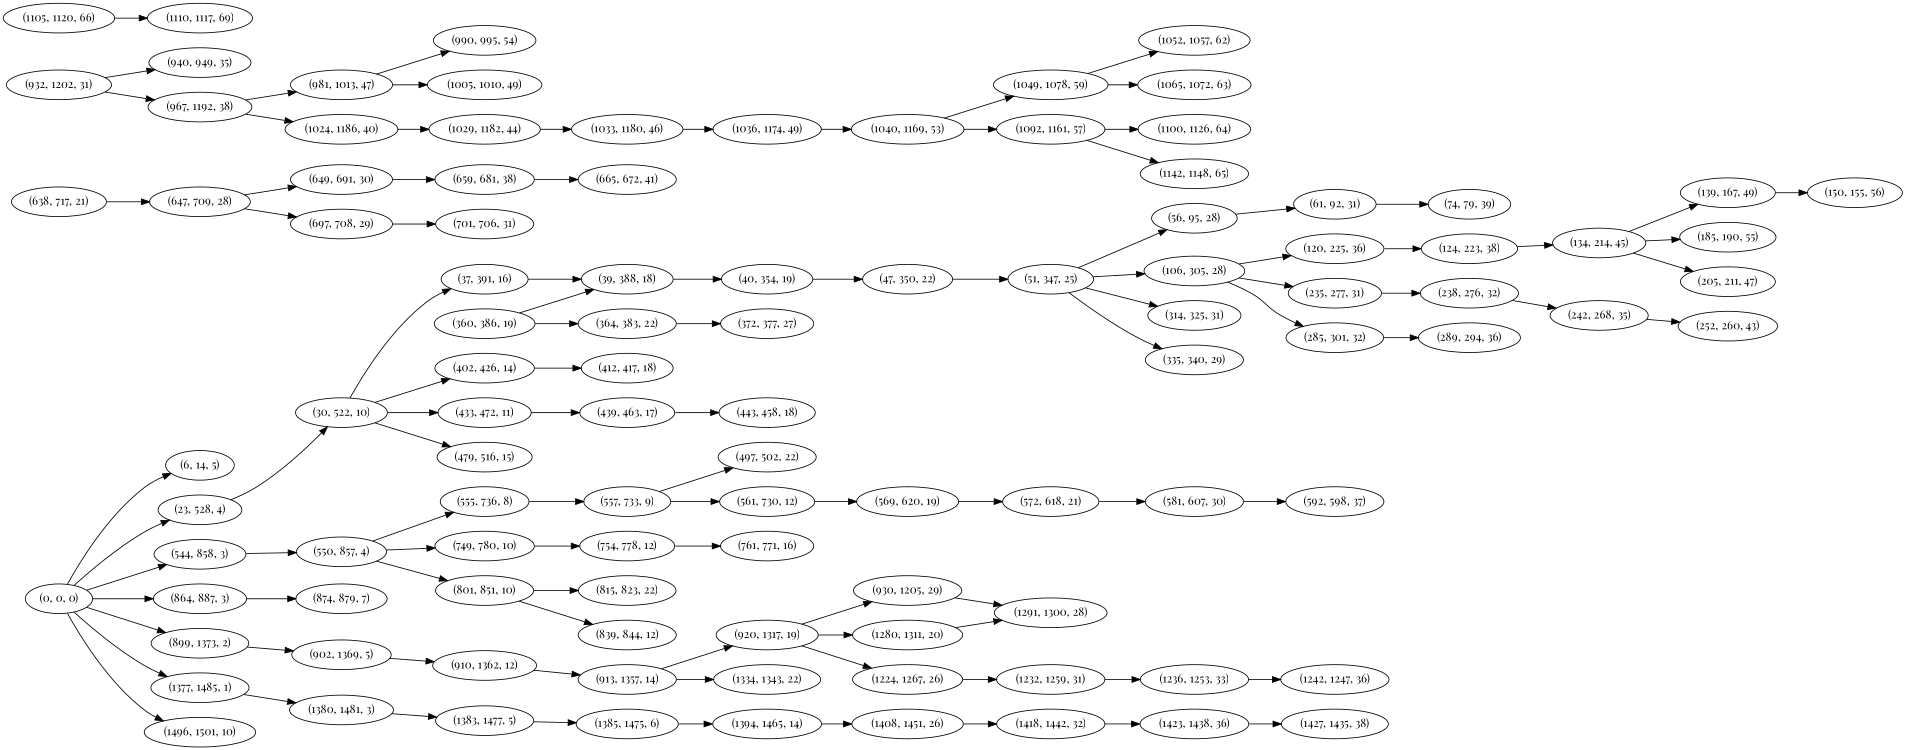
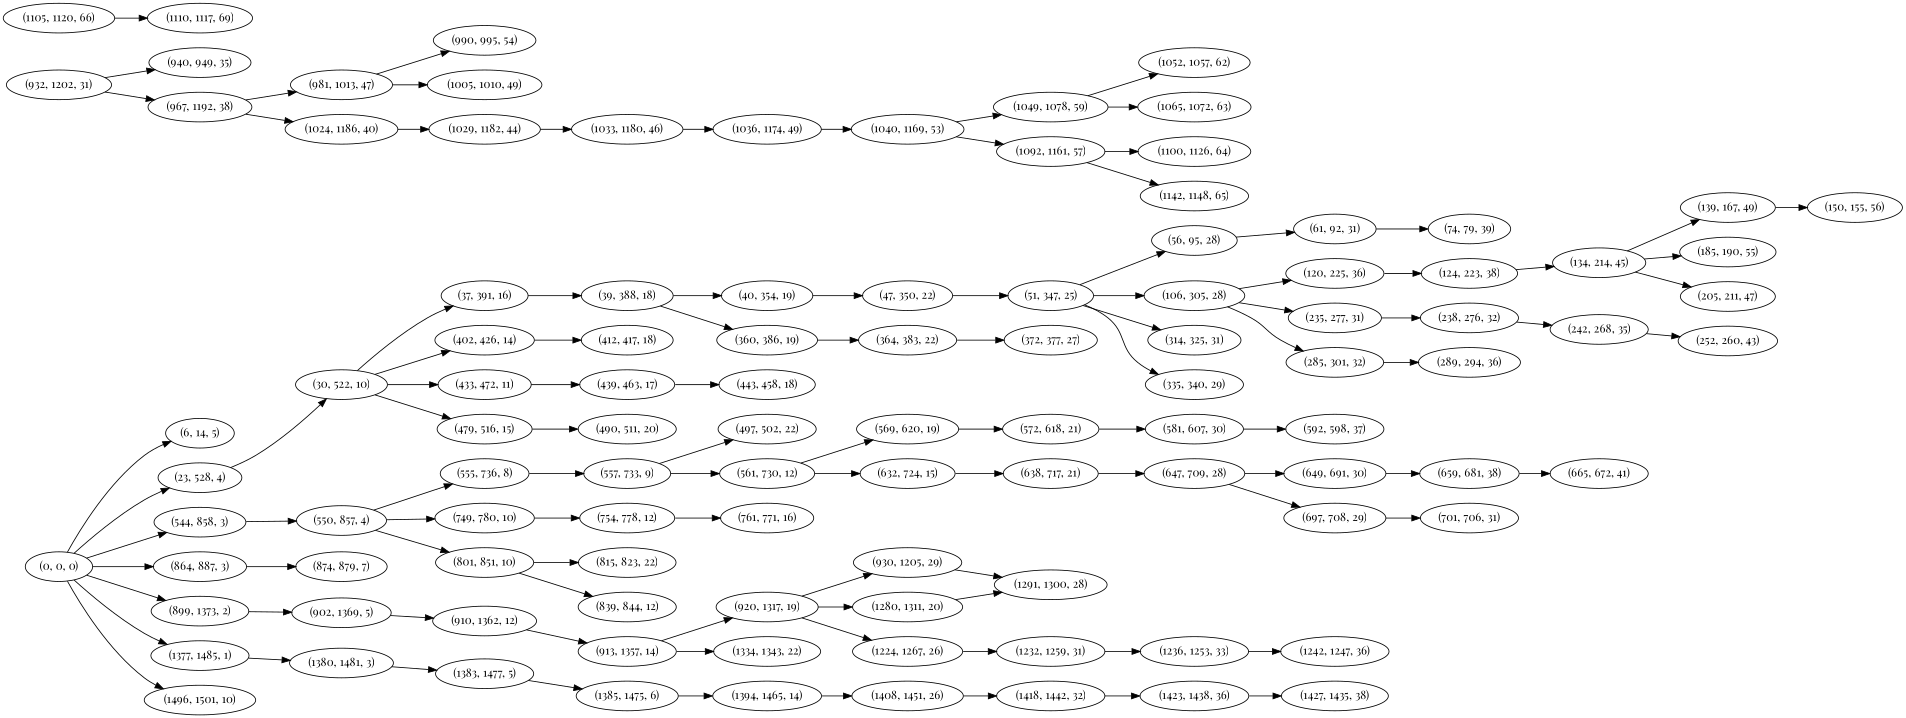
edge "(360, 386, 19)" -> "(39, 388, 18)": reversed
node "(490, 511, 20)": added
node "(632, 724, 15)": added
